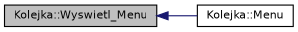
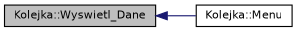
node "Kolejka::Wyswietl_Menu": label "Kolejka::Wyswietl_Menu" -> "Kolejka::Wyswietl_Dane"
